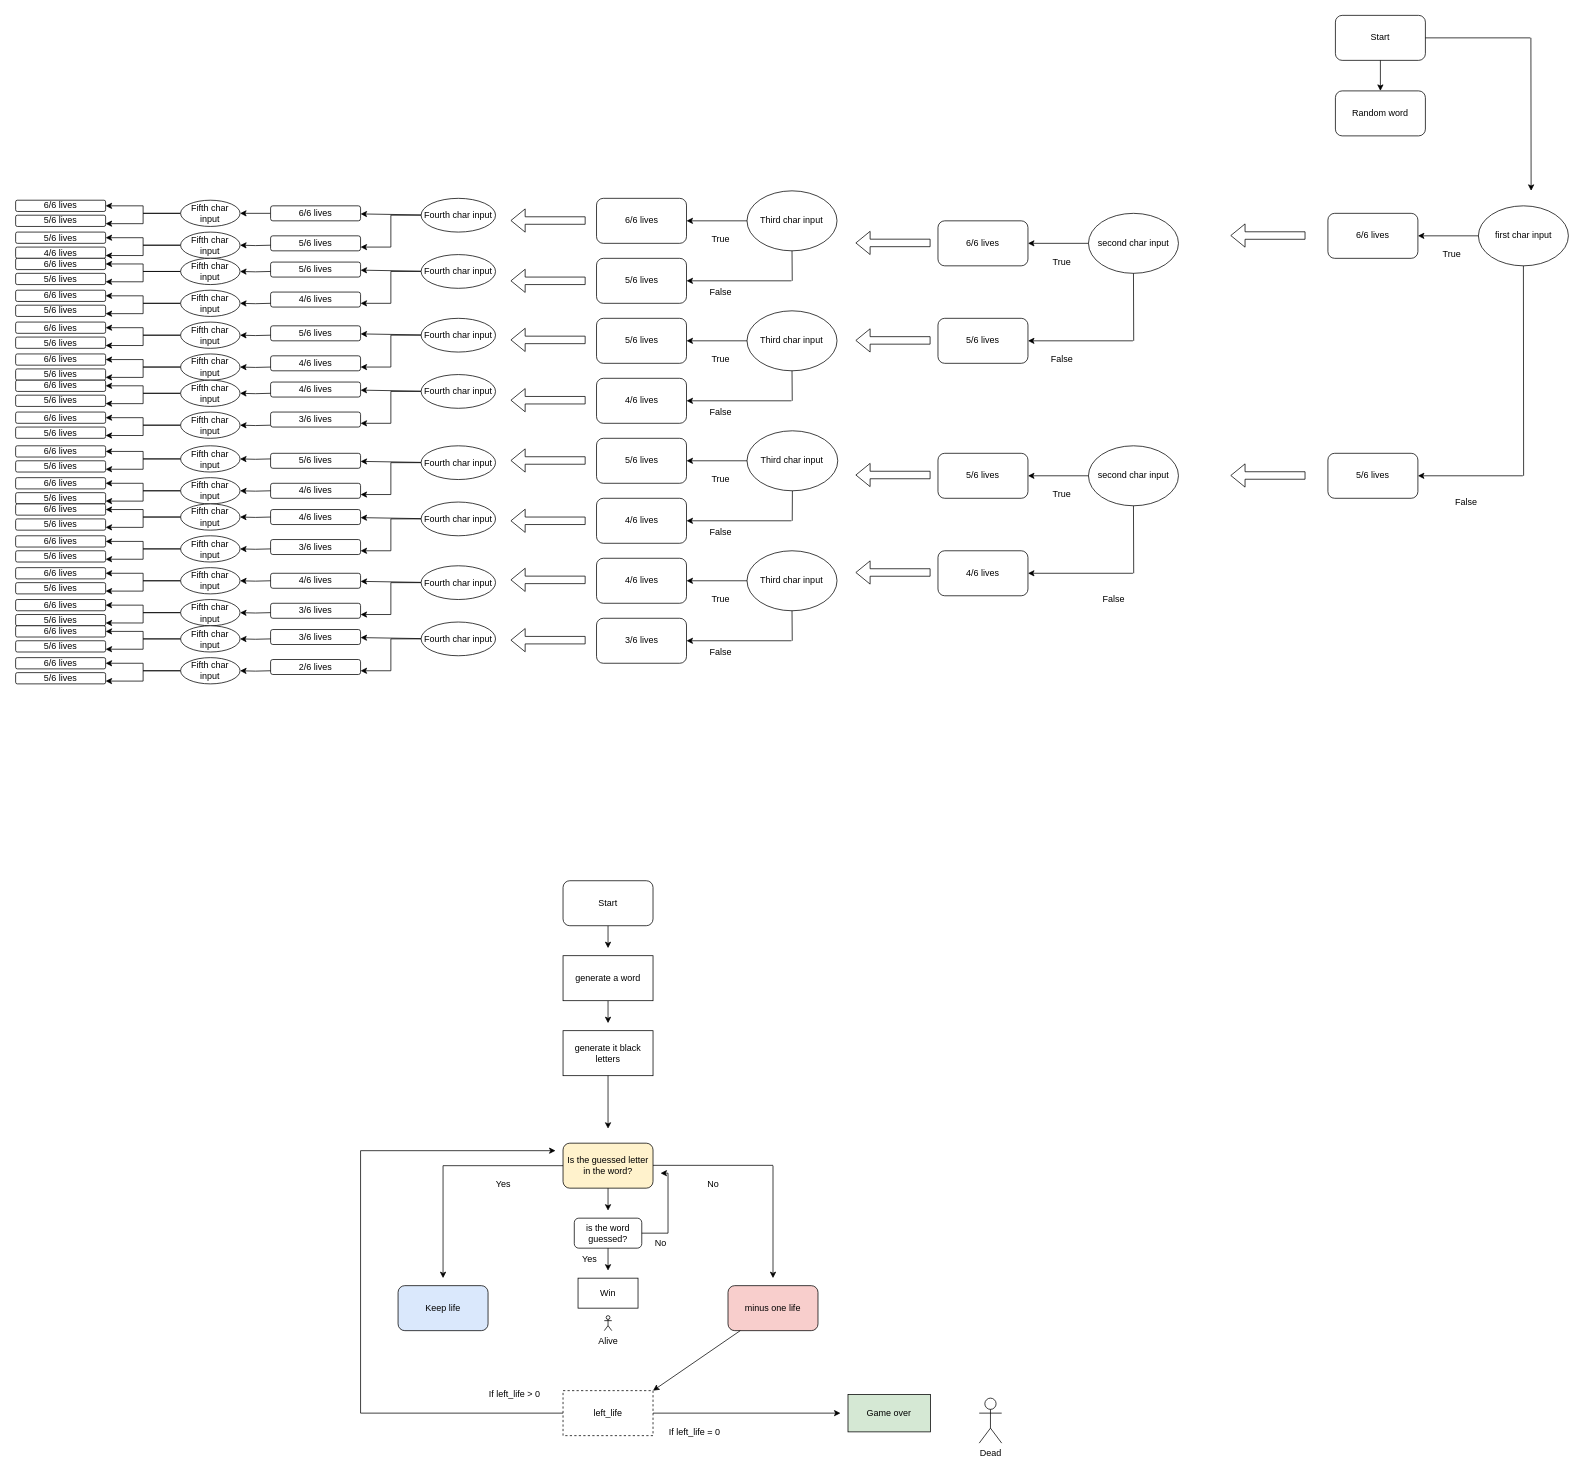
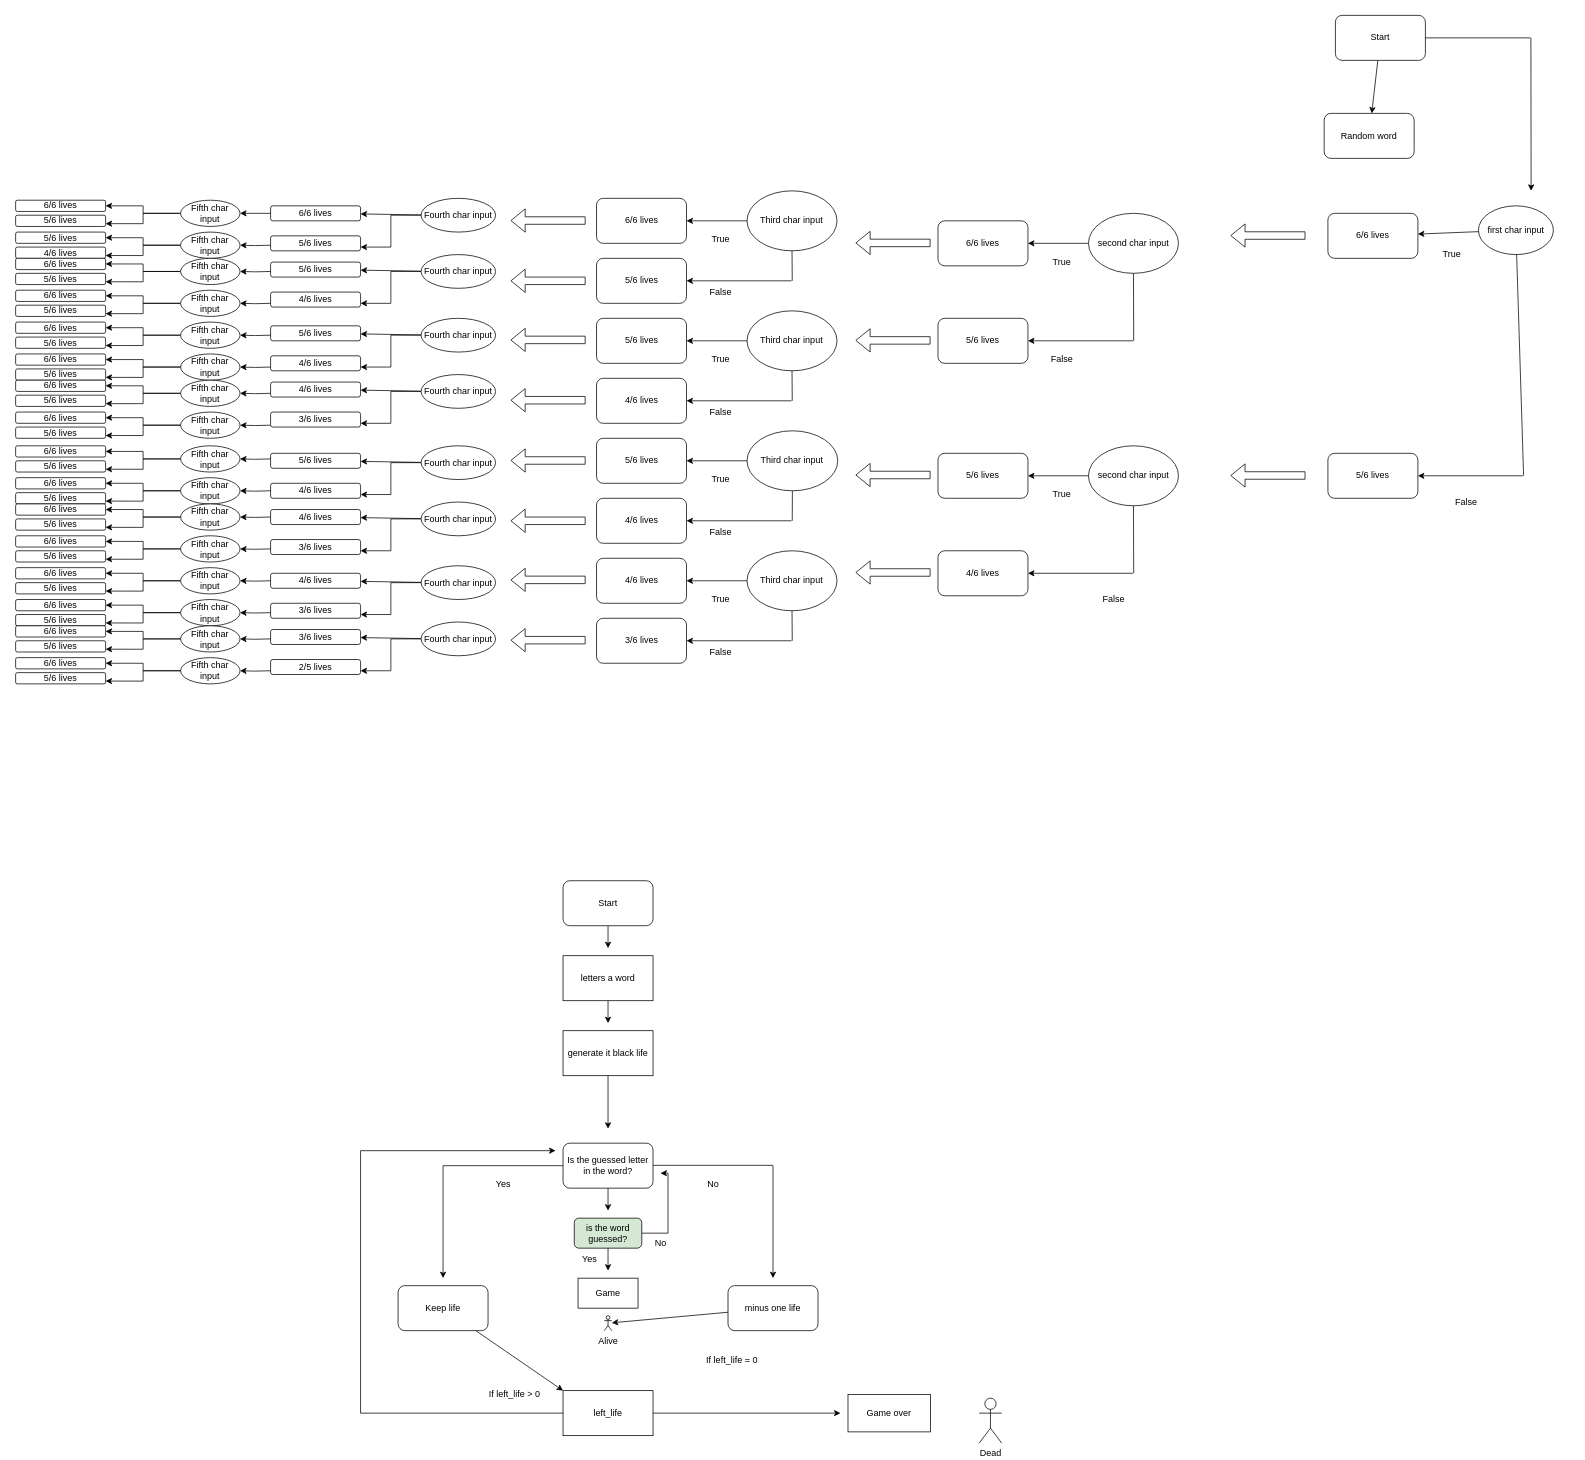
node "Random word": moved (1380, 113) -> (1369, 136)
node "first char input": size 90x60 -> 75x49
node "2/6 lives": label "2/6 lives" -> "2/5 lives"
node "generate a word": label "generate a word" -> "letters a word"
node "generate it black letters": label "generate it black letters" -> "generate it black life"
node "Is the guessed letter in the word?": fillcolor #fff2cc -> #ffffff
node "is the word guessed?": fillcolor #ffffff -> #d5e8d4
node "Win": label "Win" -> "Game"
node "Keep life": fillcolor #dae8fc -> #ffffff
node "minus one life": fillcolor #f8cecc -> #ffffff
edge "Keep life" -> "left_life": added
edge "minus one life" -> "left_life": now "minus one life" -> "Alive"
node "left_life": style dashed -> solid
node "Game over": fillcolor #d5e8d4 -> #ffffff
node "If left_life = 0": moved (694, 1432) -> (732, 1361)
